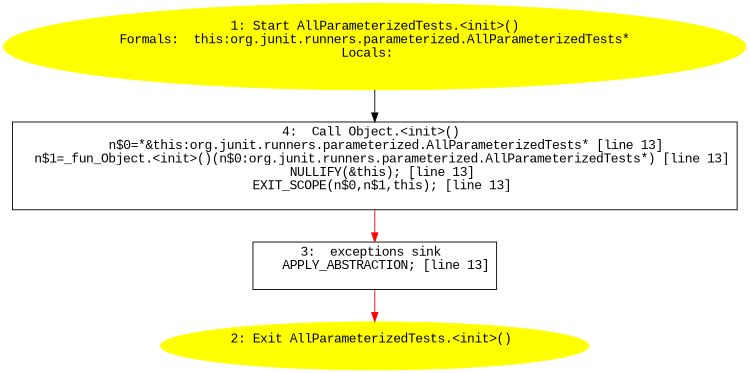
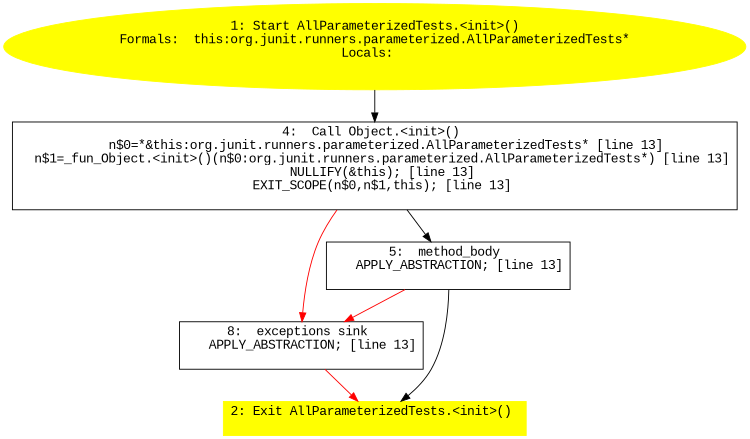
node "3:  exceptions sink APPLY_ABSTRACTION; [line 13]": label "3:  exceptions sink APPLY_ABSTRACTION; [line 13]" -> "8:  exceptions sink APPLY_ABSTRACTION; [line 13]"
node "5:  method_body APPLY_ABSTRACTION; [line 13]": added
node "2: Exit AllParameterizedTests.<init>()": shape ellipse -> box
